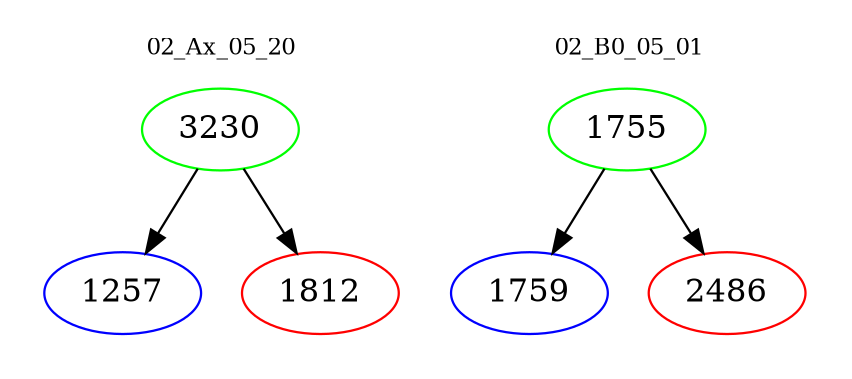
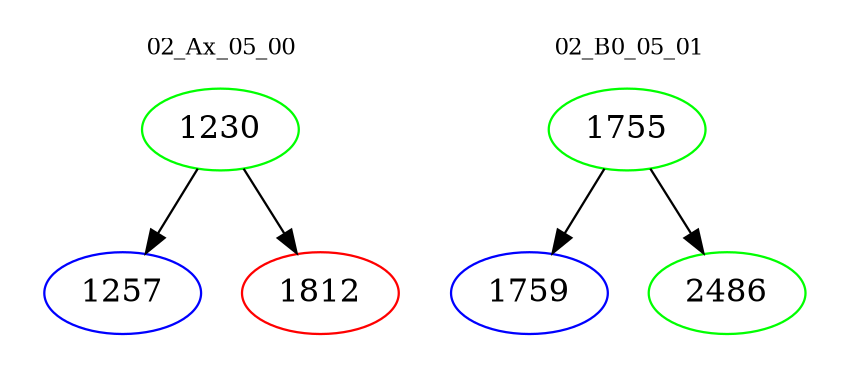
cluster "02_Ax_05_20": label "02_Ax_05_20" -> "02_Ax_05_00"
node "3230": label "3230" -> "1230"
node "2486": color red -> green
